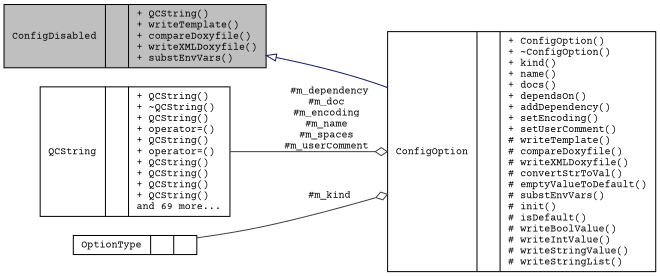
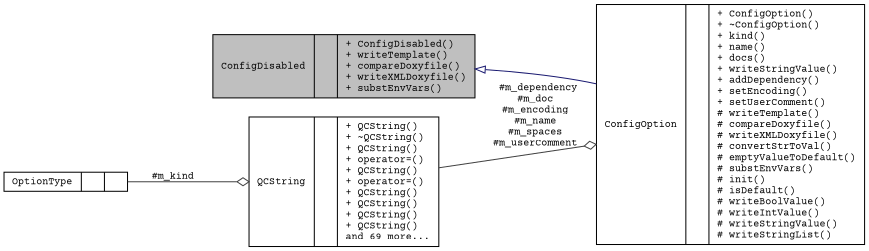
node "ConfigDisabled": text "+ QCString()" -> "+ ConfigDisabled()"
node "ConfigOption": text "+ dependsOn()" -> "+ writeStringValue()"
edge "OptionType" -> "ConfigOption": now "OptionType" -> "QCString"
